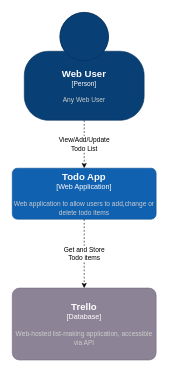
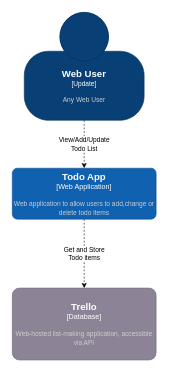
node "Web User [Person] Any Web User": label "Web User [Person] Any Web User" -> "Web User [Update] Any Web User"
